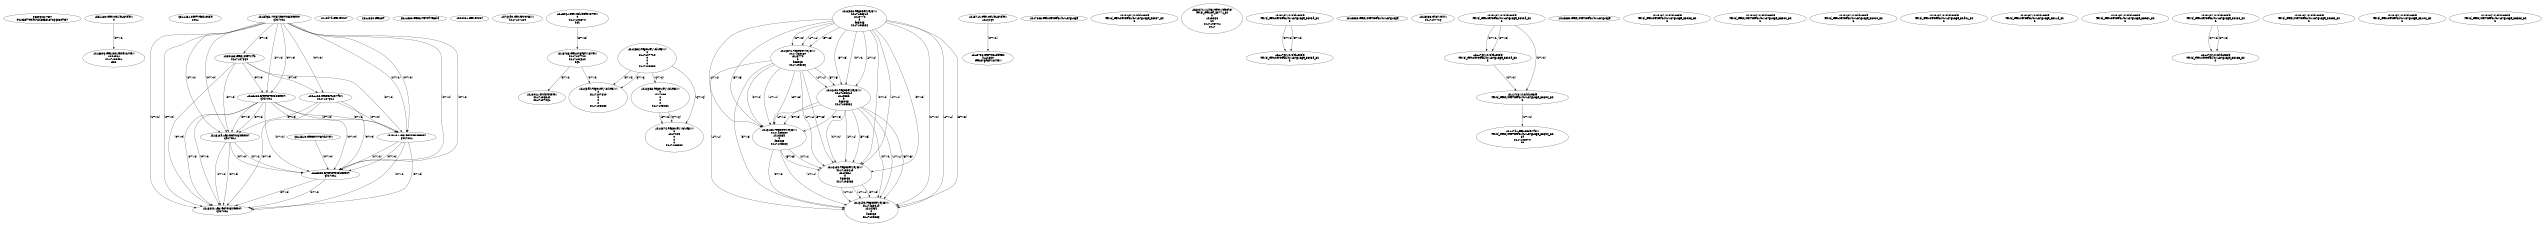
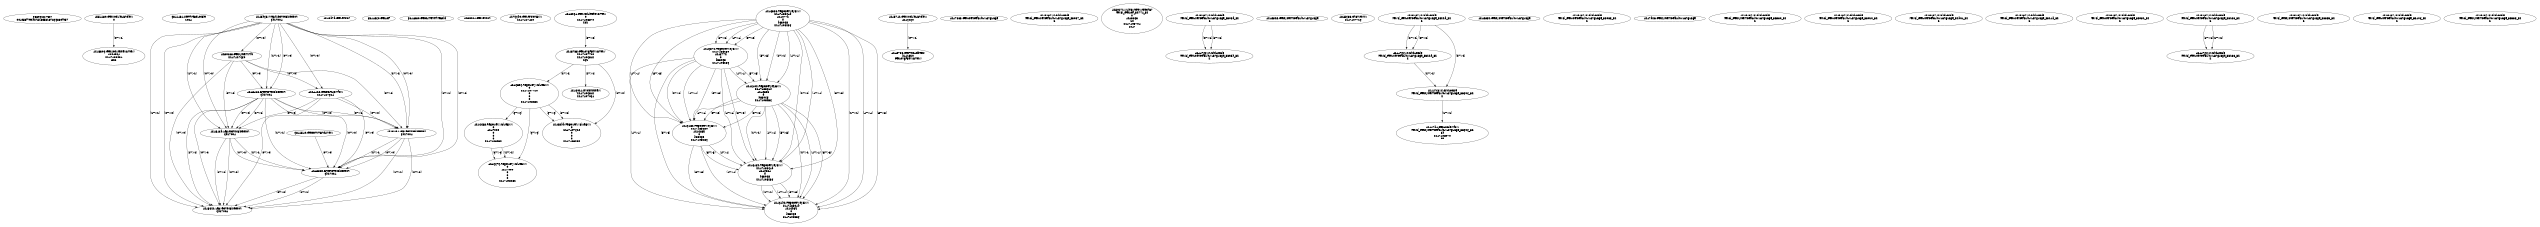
node "4247923.GetSystemDefaultUILanguage": added
edge "4245785.GetLongPathNameW 2147407710 2147406542 261" -> "4246556.RegQueryValueExW 0 2147407710 0 0 0 2147408232": added, label "(1-->2)"
